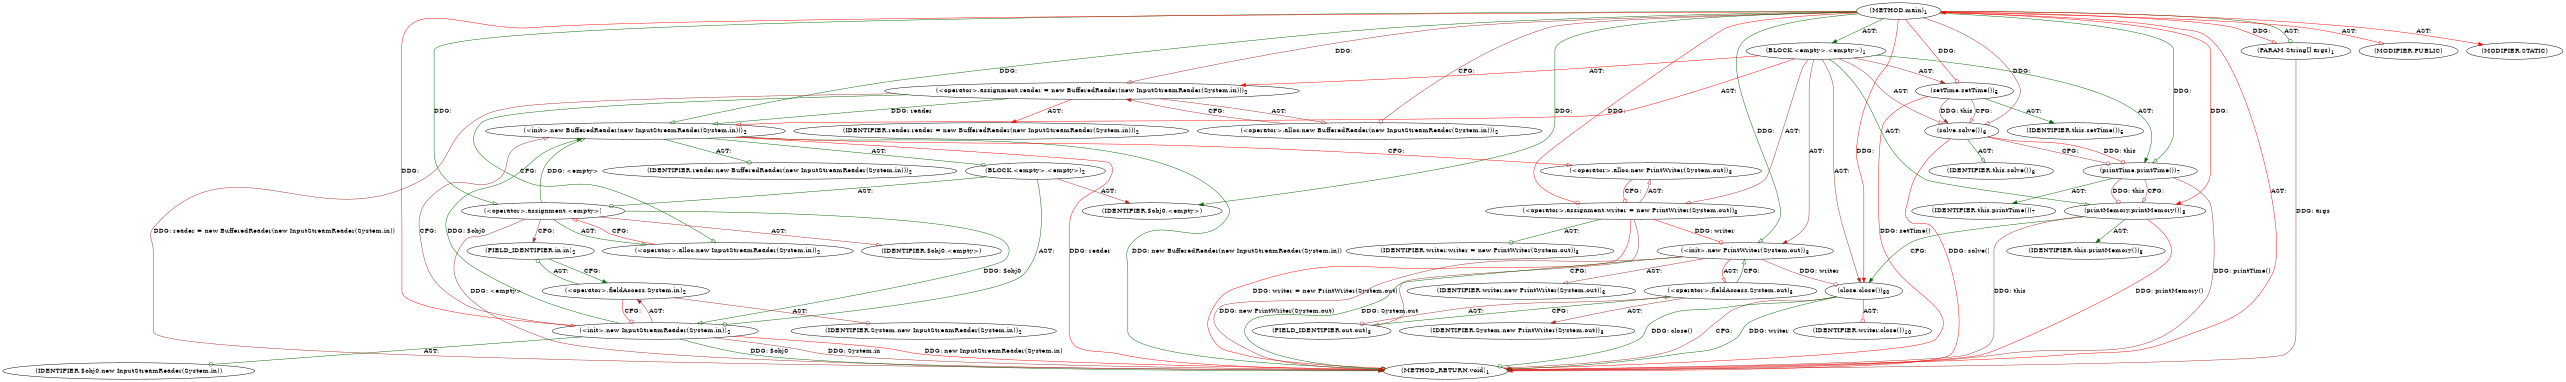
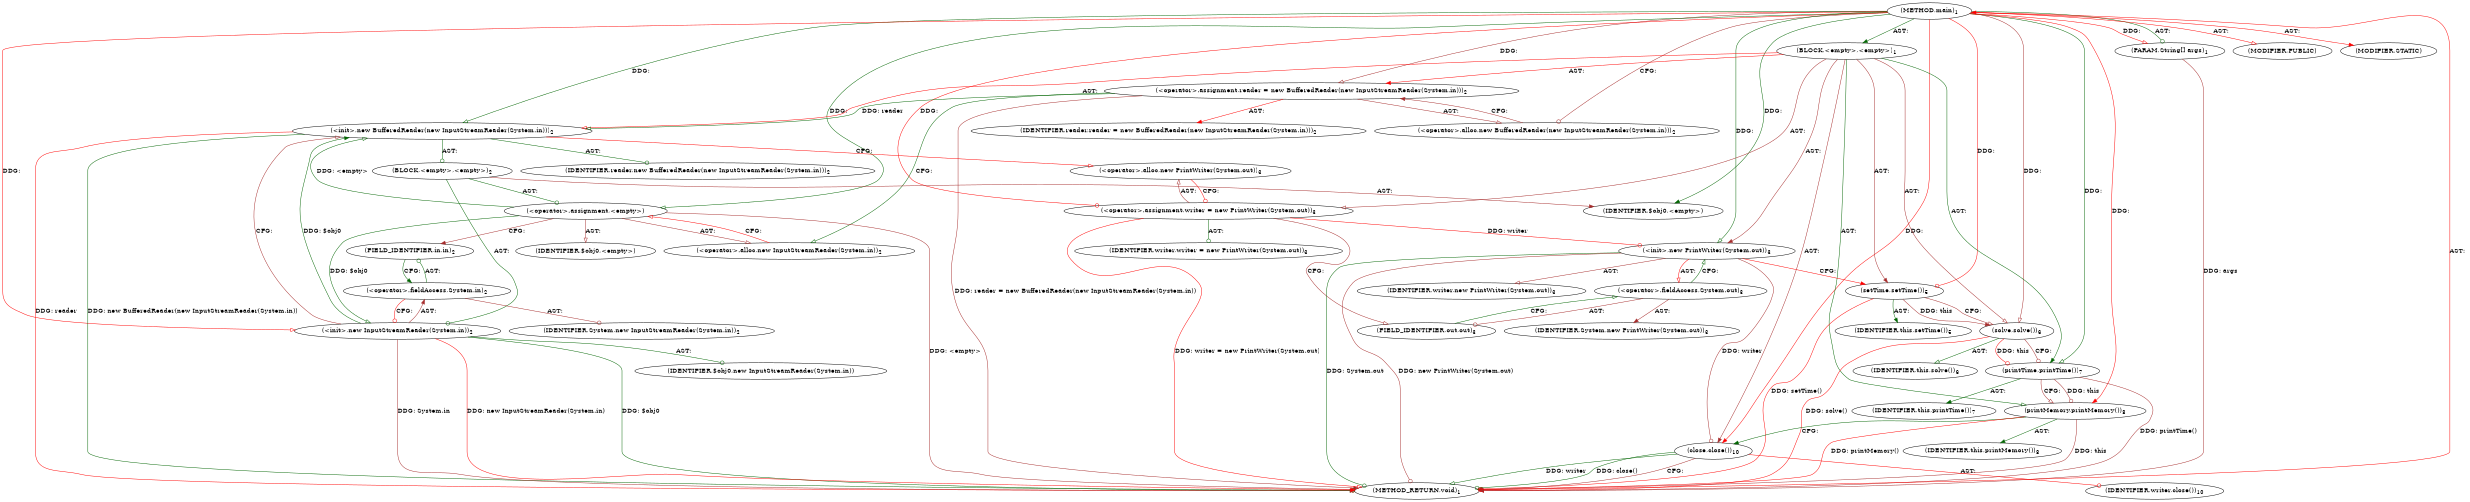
edge "(<operator>.assignment,<empty>)" -> "(<operator>.alloc,new InputStreamReader(System.in))": color darkgreen -> brown
edge "(<init>,new PrintWriter(System.out))" -> "(setTime,setTime())": added, label "CFG:"
node "(close,close())": text "80" -> "10"
